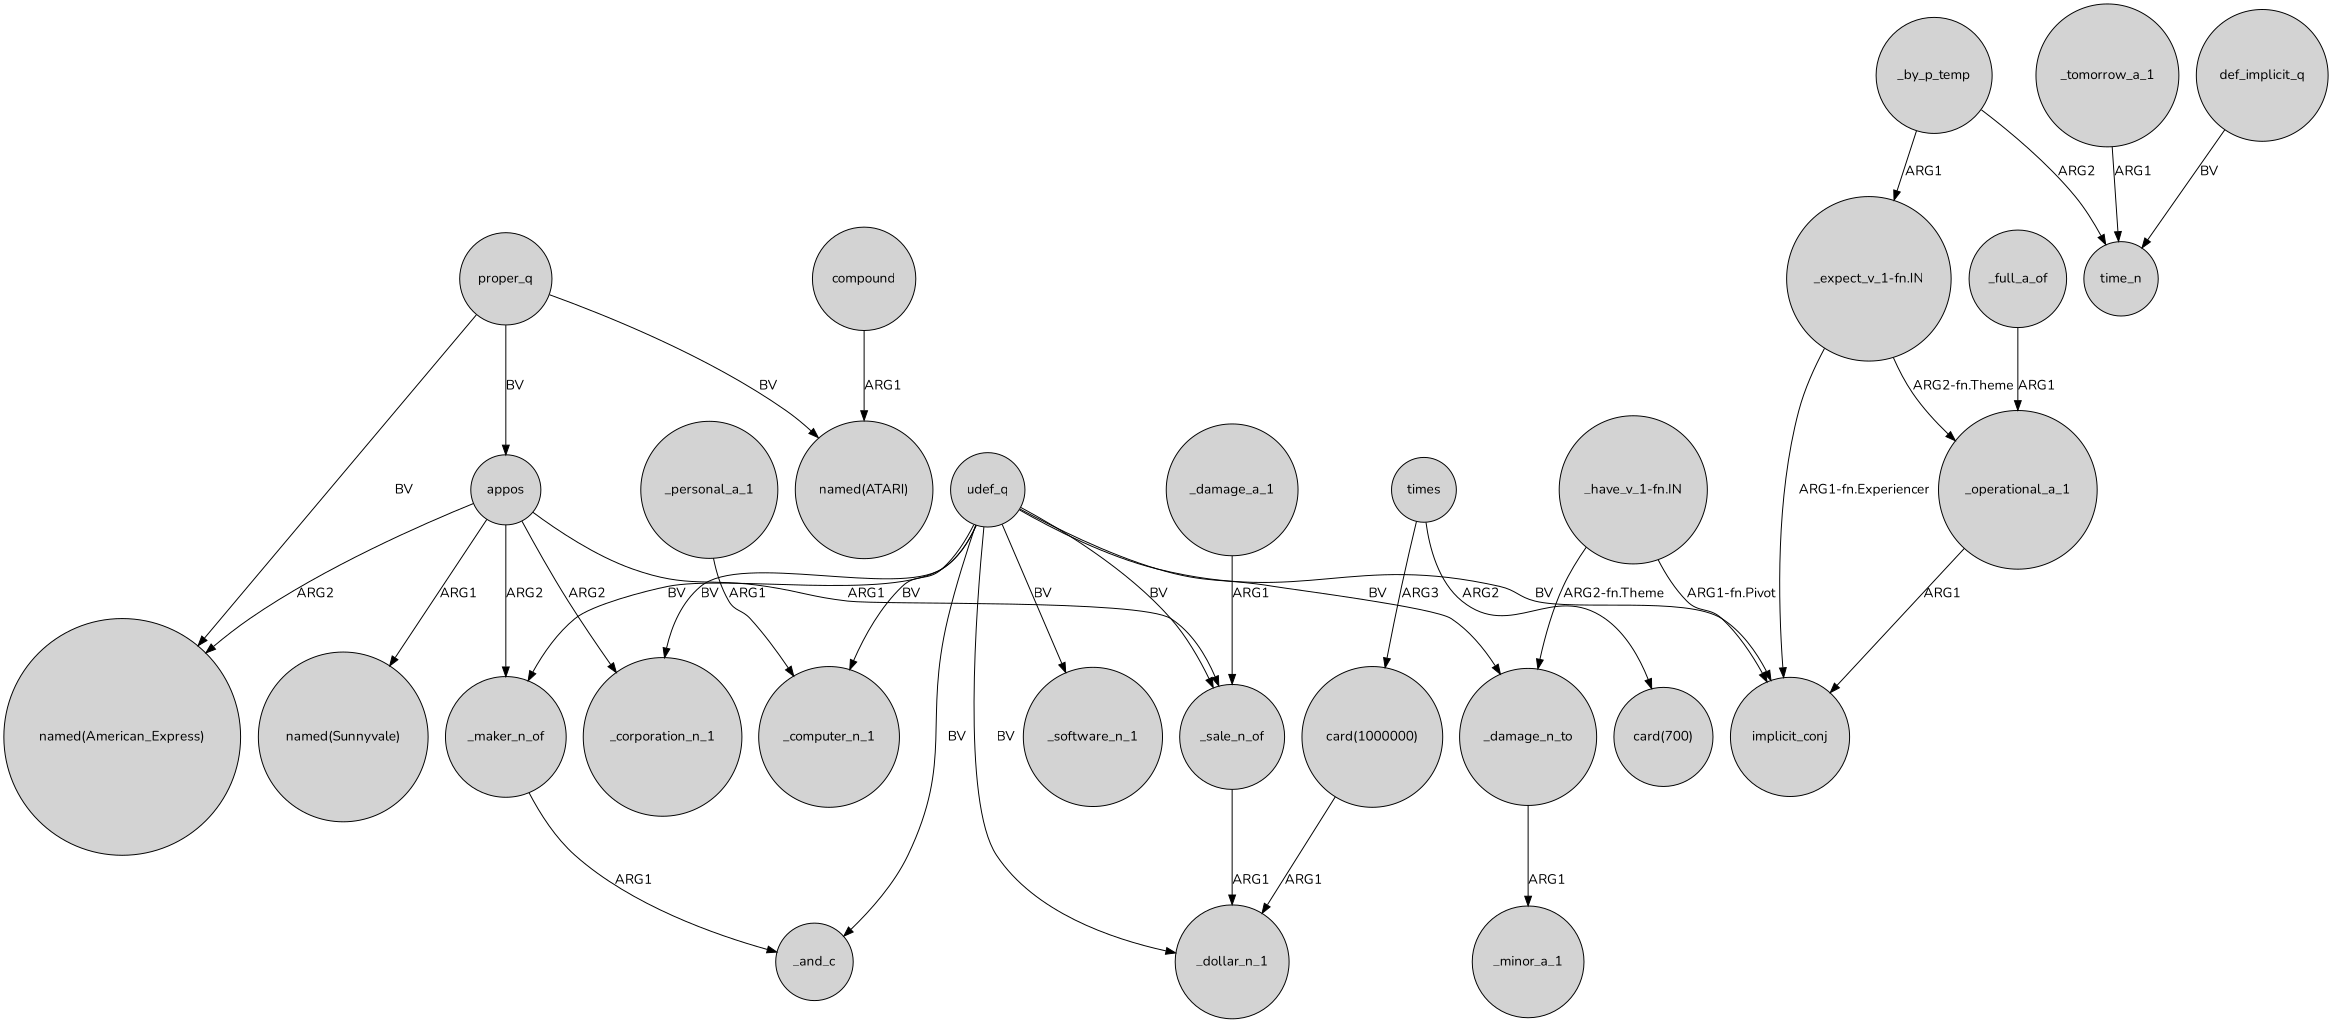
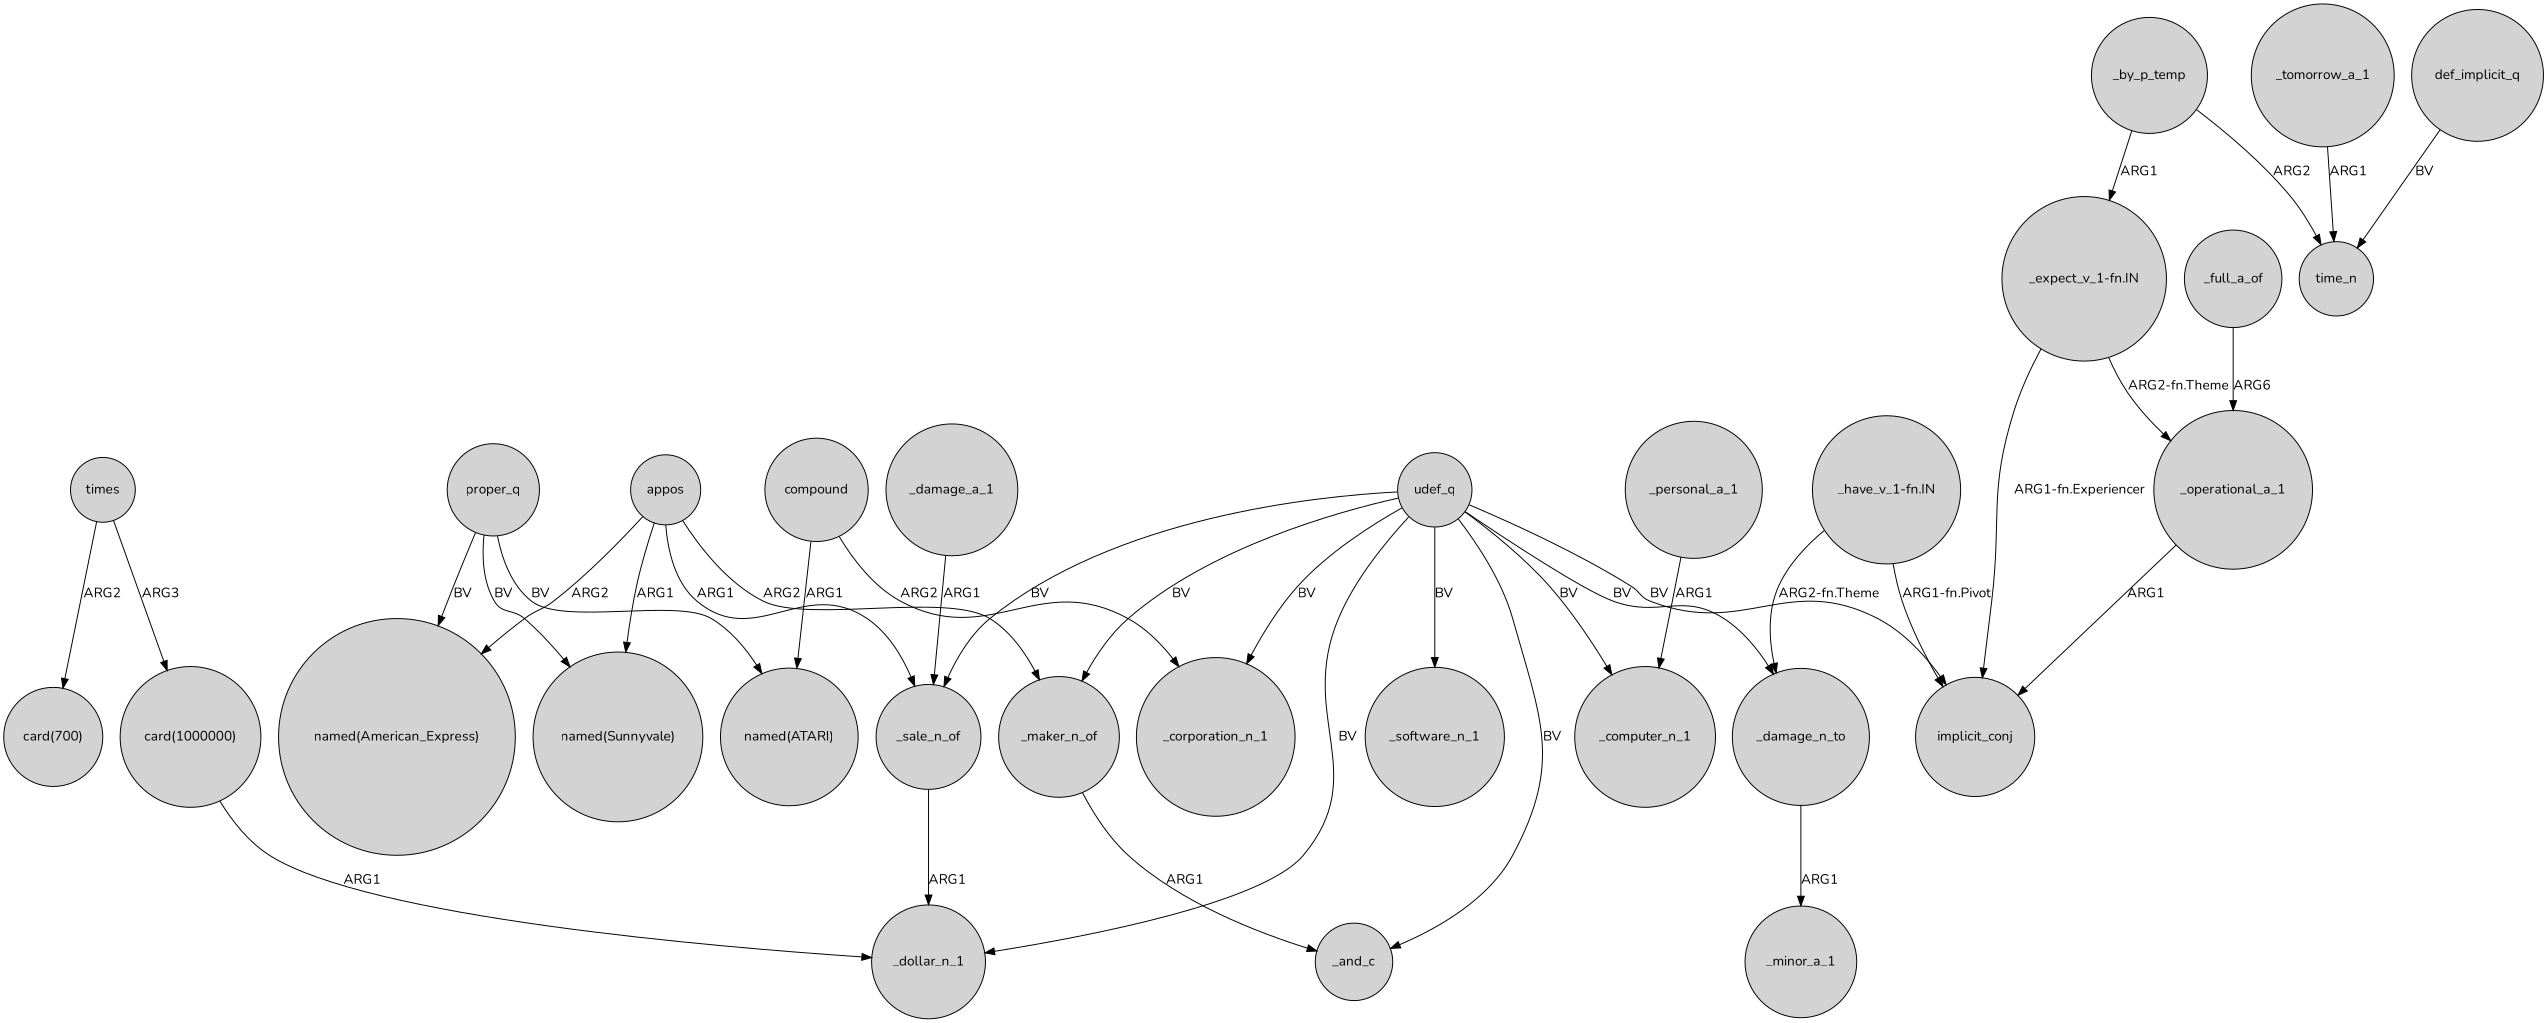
edge "proper_q" -> "appos": now "proper_q" -> "named(Sunnyvale)"
edge "_full_a_of" -> "_operational_a_1": label "ARG1" -> "ARG6"
edge "appos" -> "_corporation_n_1": now "compound" -> "_corporation_n_1"
